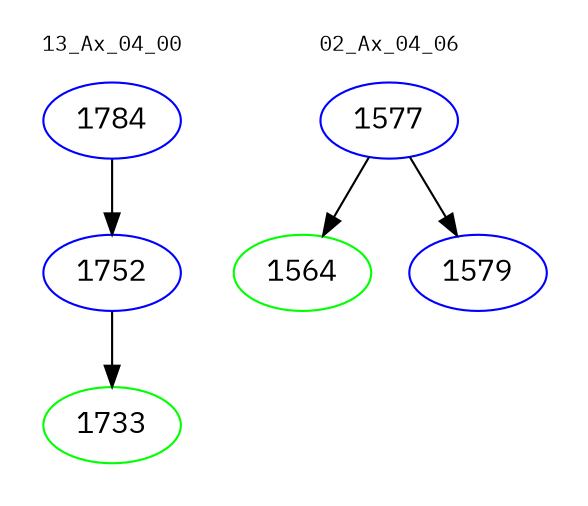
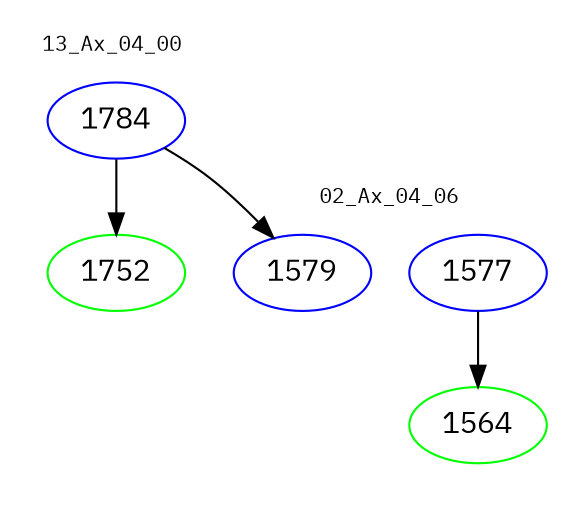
edge "1577" -> "1579": now "1784" -> "1579"
node "1752": color blue -> green
node "1733": removed
